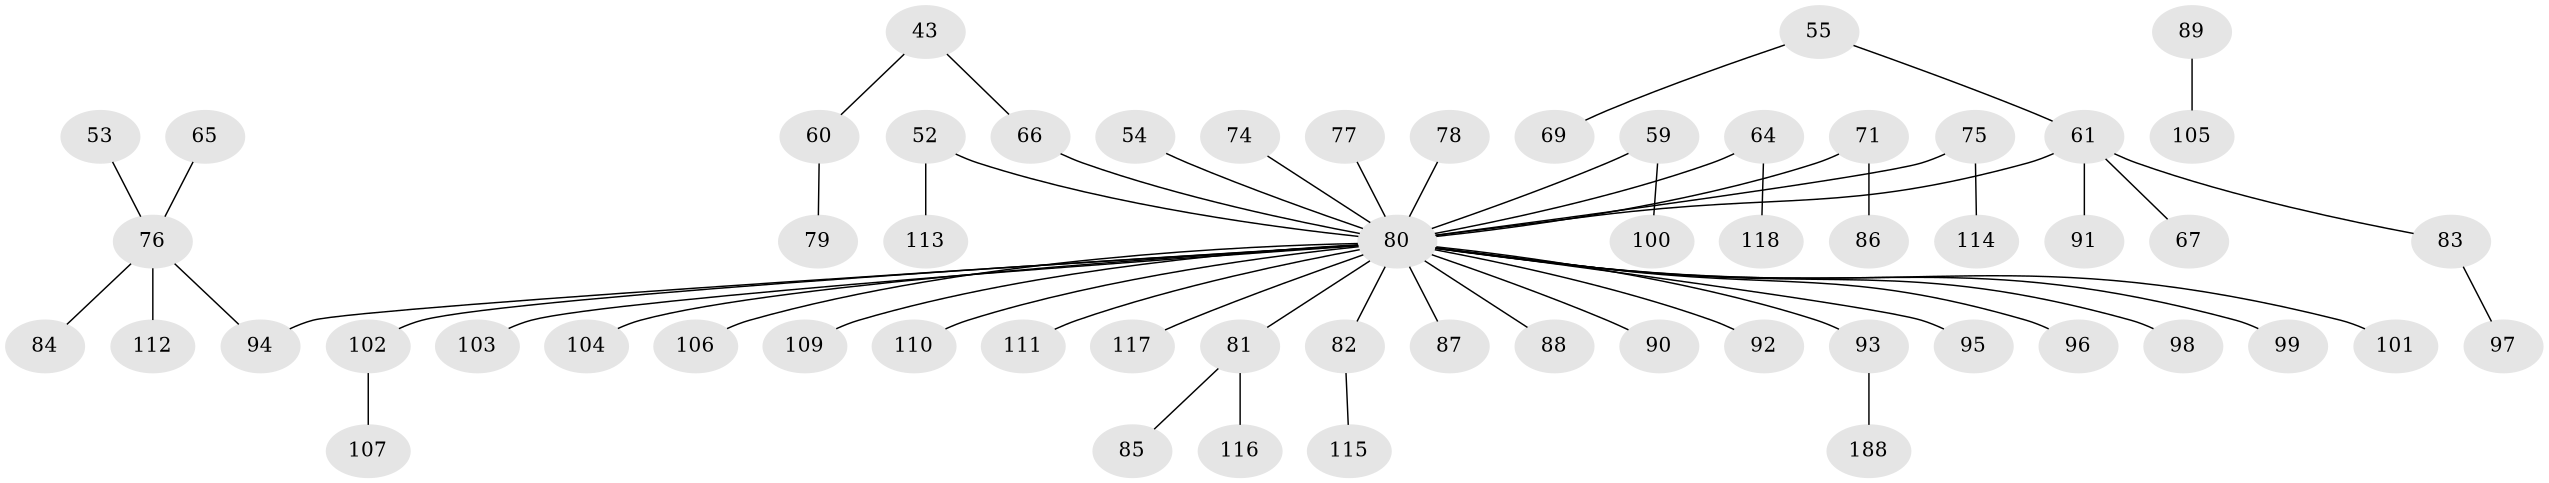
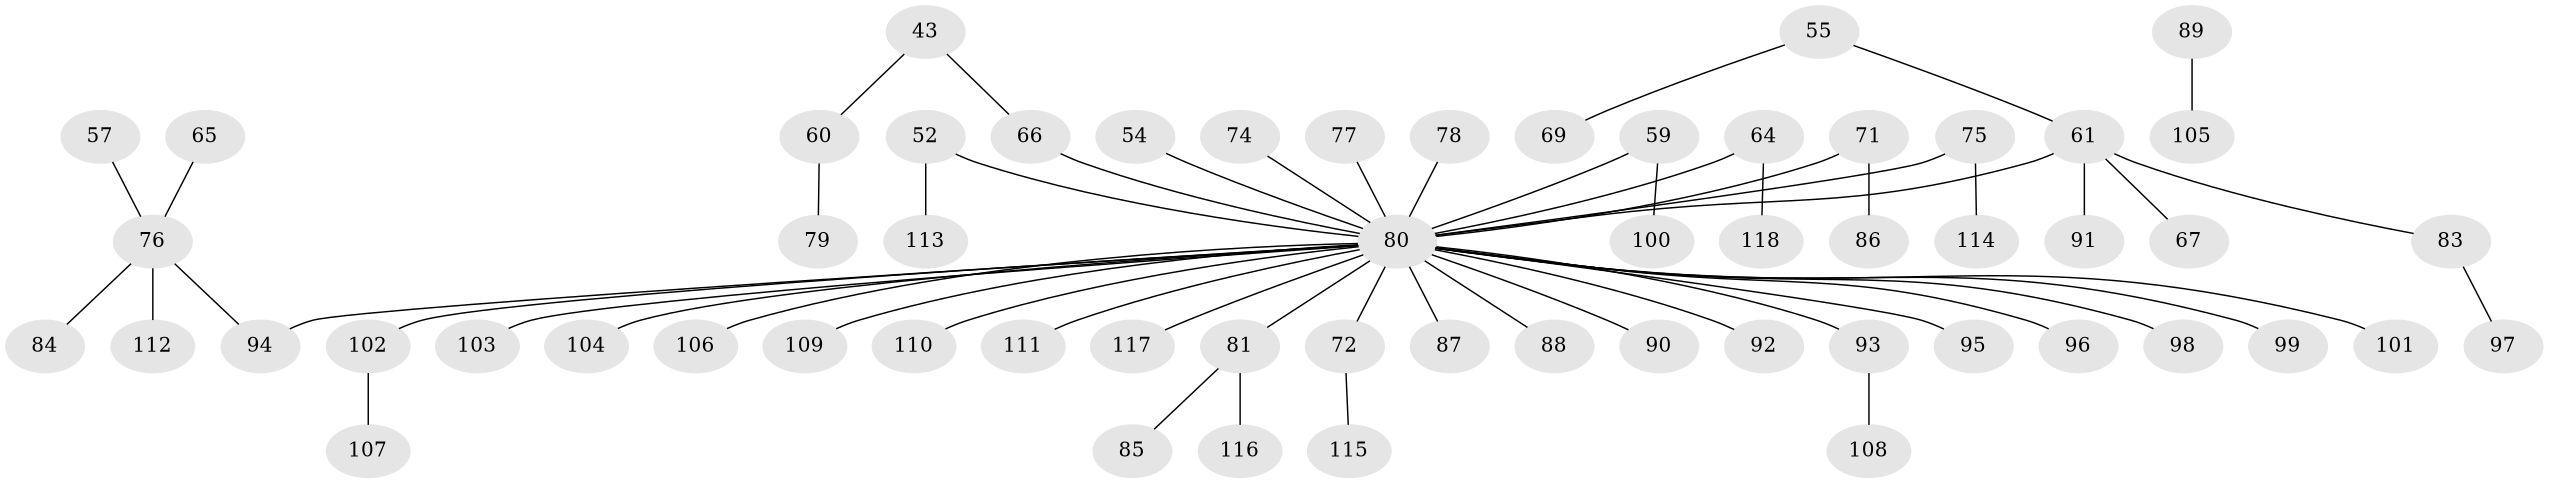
node "53": label "53" -> "57"
node "82": label "82" -> "72"
node "188": label "188" -> "108"
